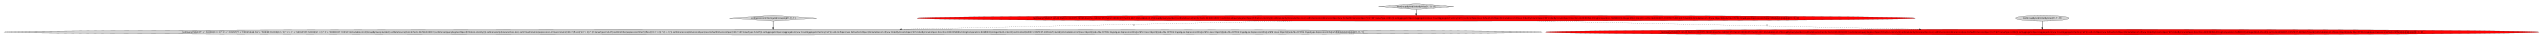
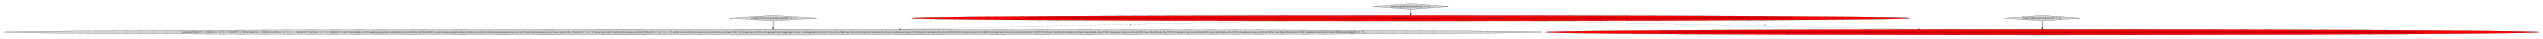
node "testGroupByAndOrderByAlias['0', '1', '0']": shape ellipse -> diamond
